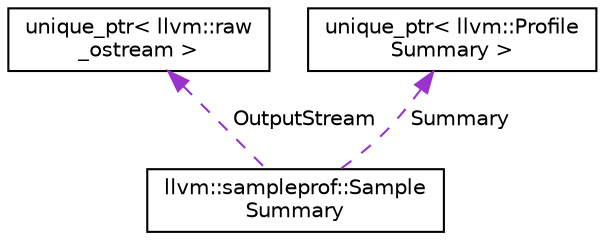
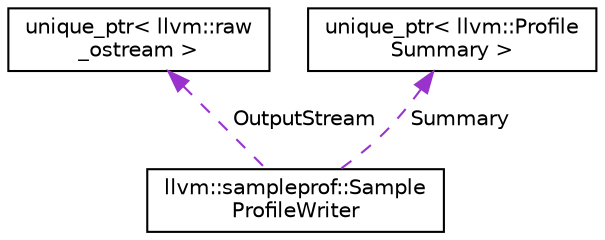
node "llvm::sampleprof::Sample Summary": label "llvm::sampleprof::Sample Summary" -> "llvm::sampleprof::Sample ProfileWriter"
